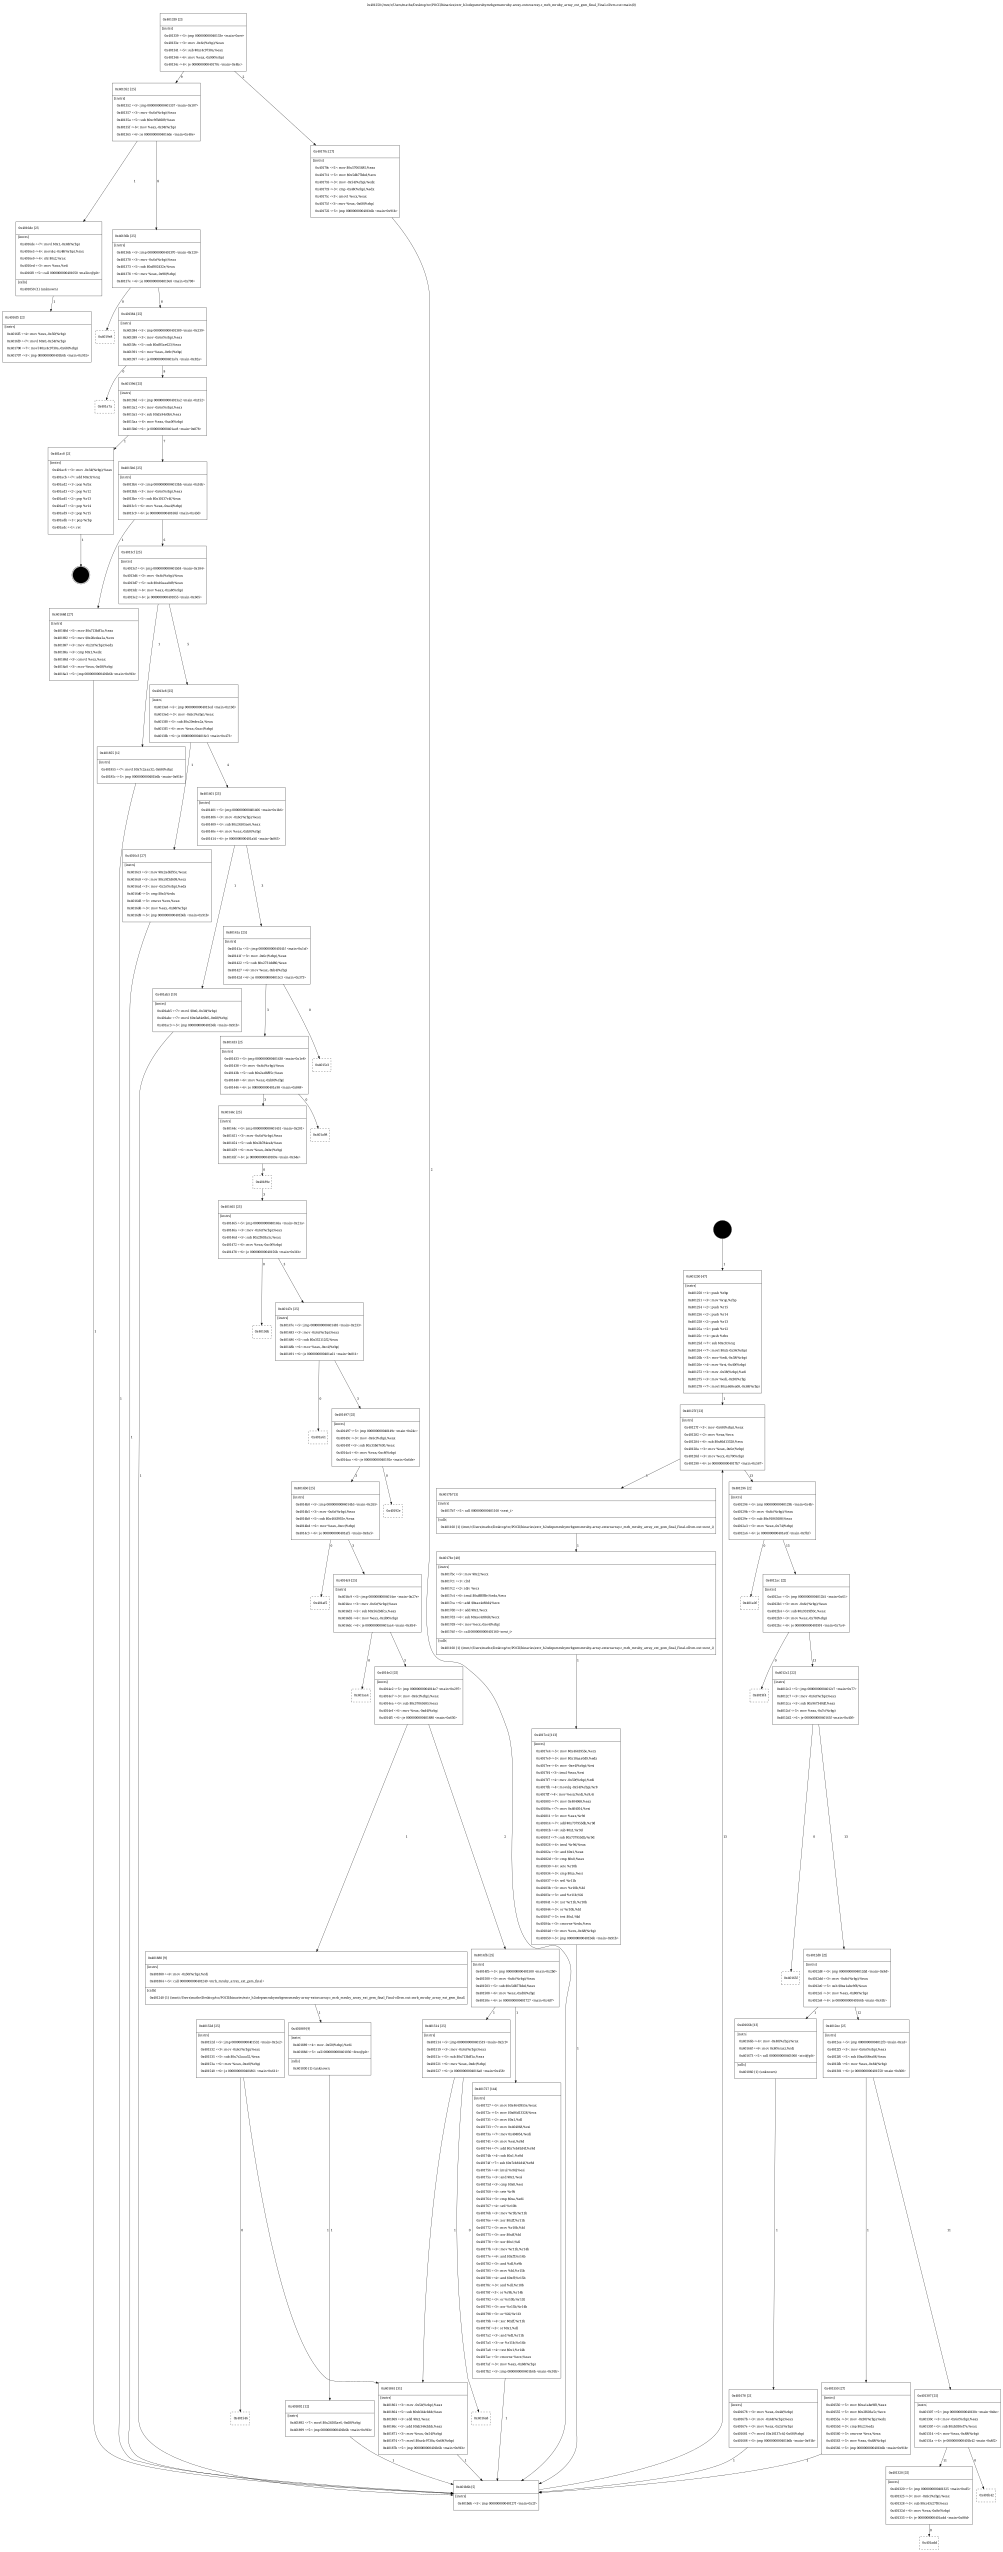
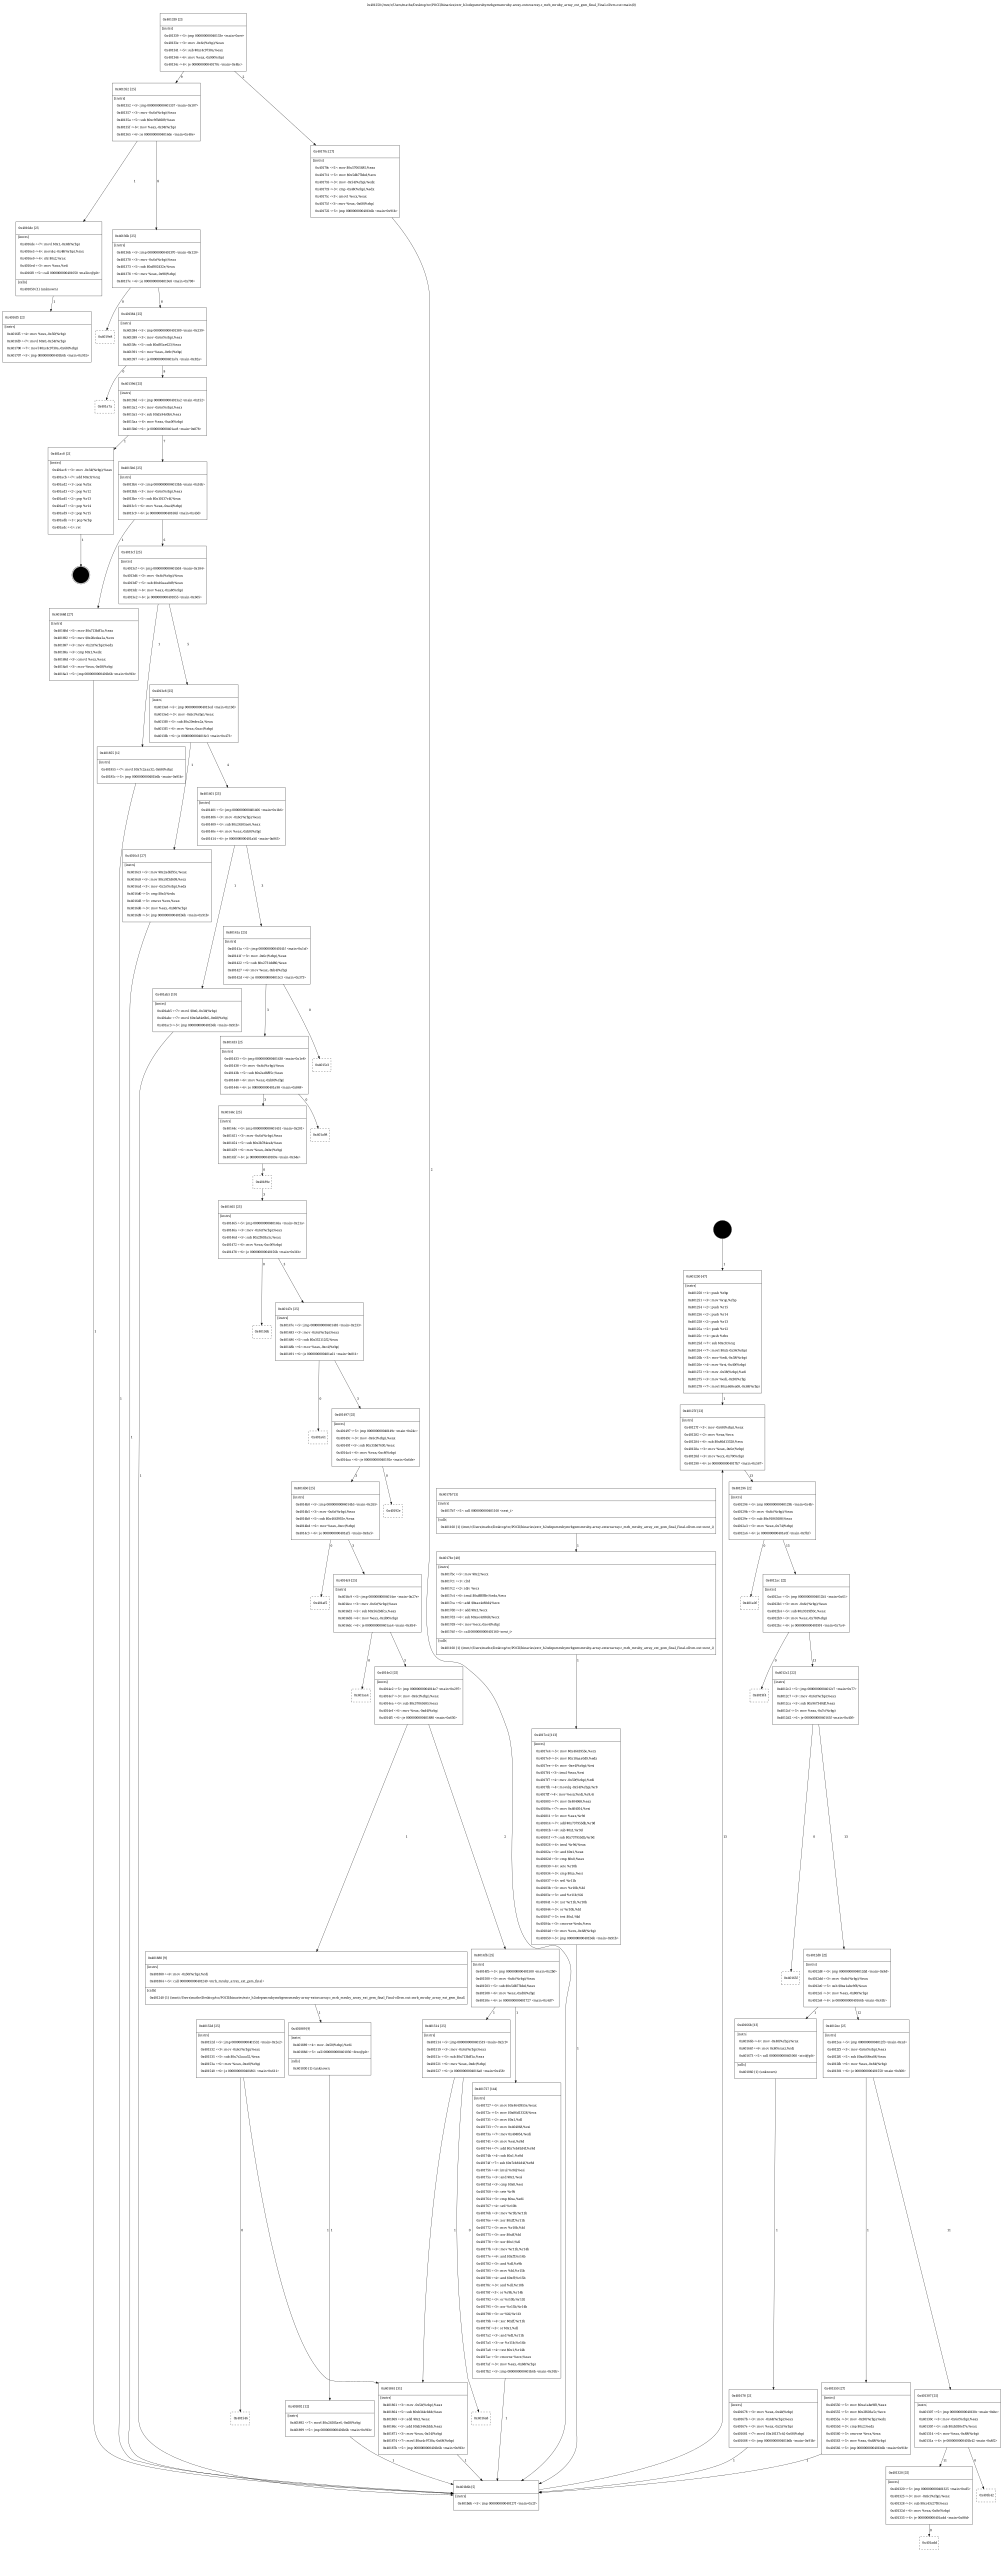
edge "0x40127f [23]" -> "0x4017b7 [5]": removed, label "1"
